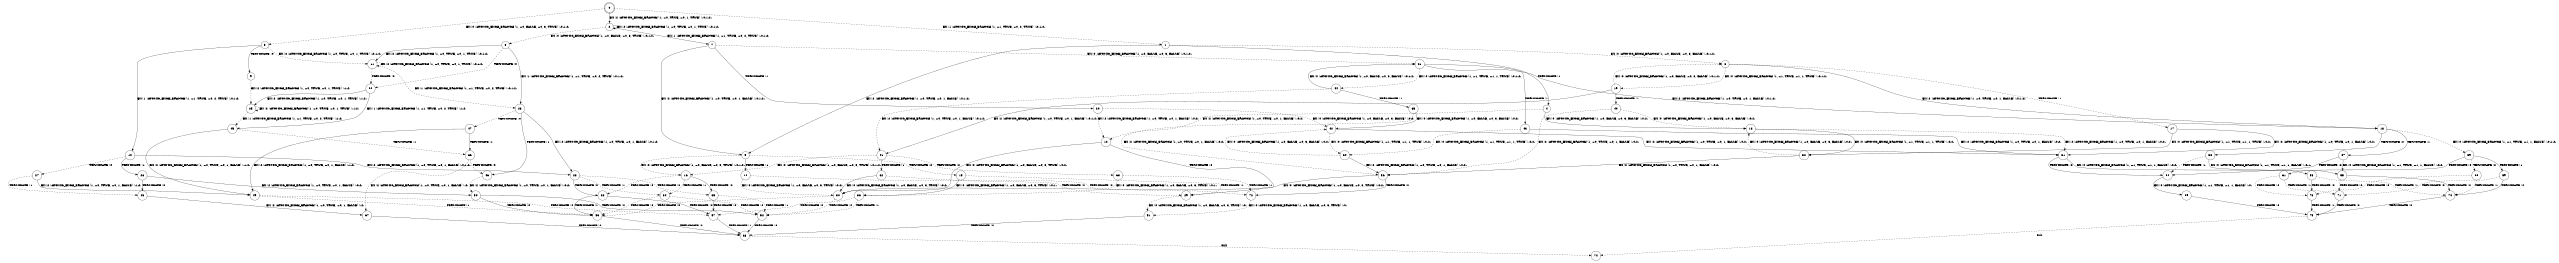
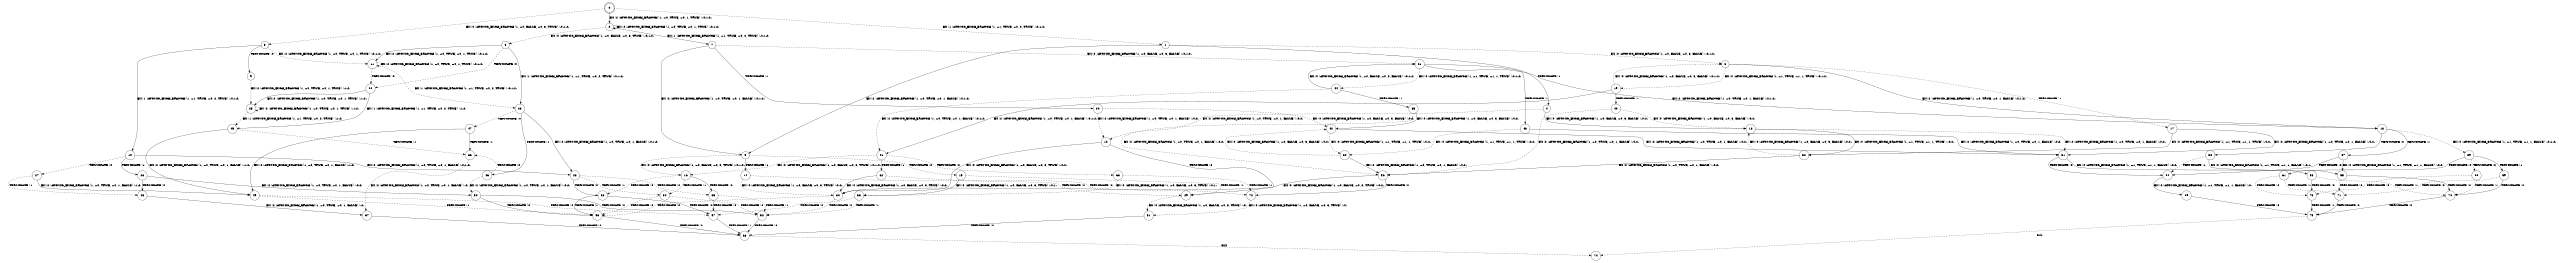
edge "66" -> "46": reversed
